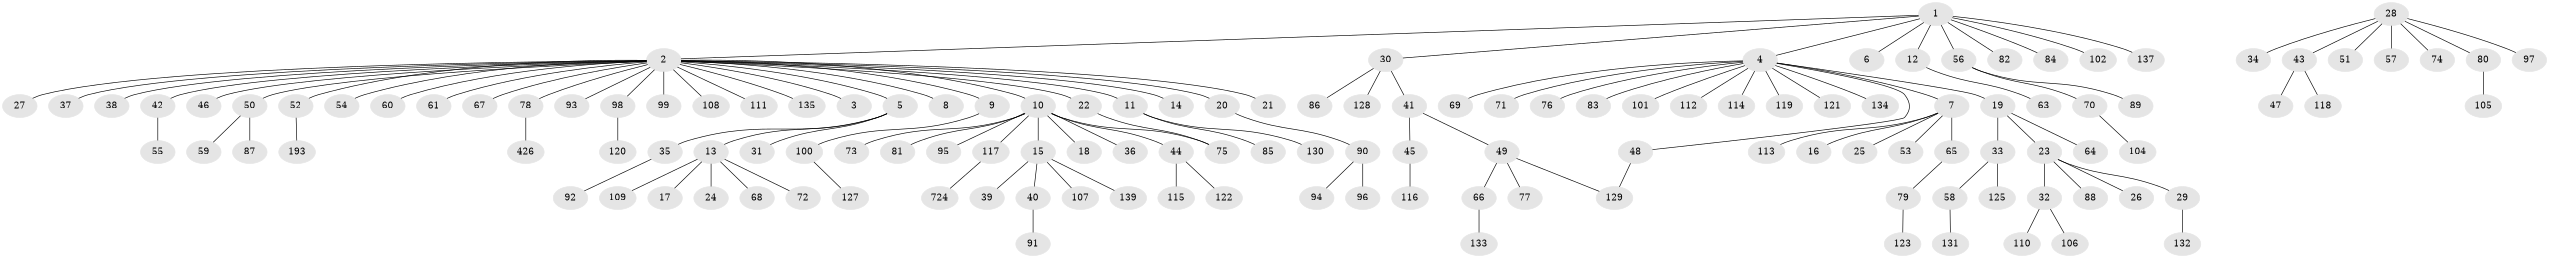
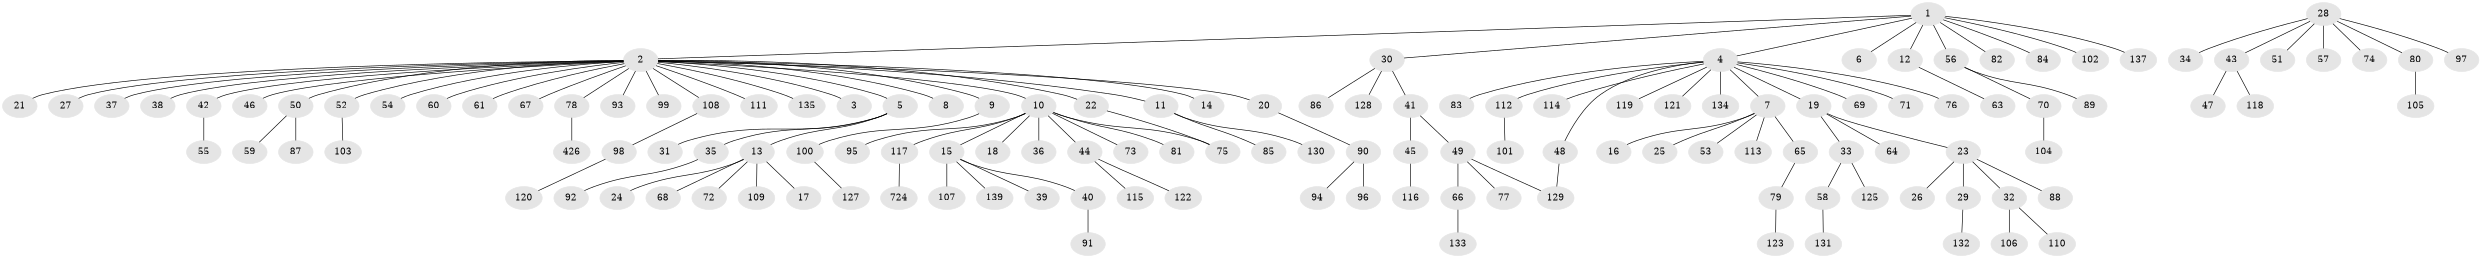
edge "4" -- "101": now "112" -- "101"
edge "2" -- "98": now "108" -- "98"
node "193": label "193" -> "103"
